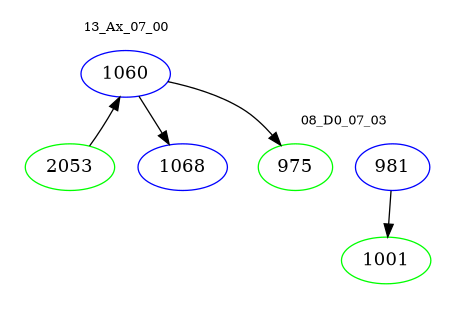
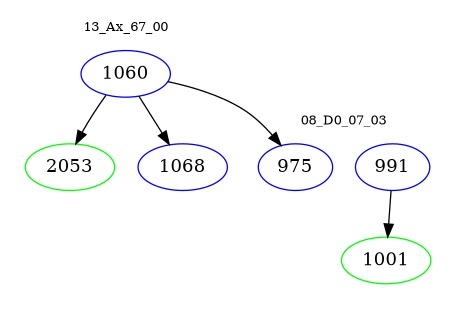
cluster "13_Ax_07_00": label "13_Ax_07_00" -> "13_Ax_67_00"
edge "2053" -> "1060": reversed
node "975": color green -> blue
node "981": label "981" -> "991"
